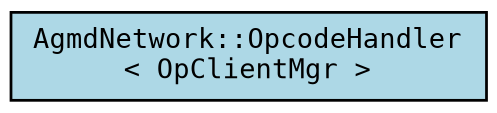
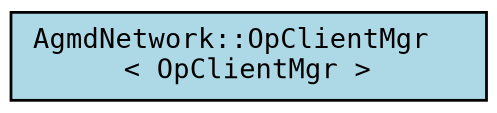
node "AgmdNetwork::OpcodeHandler < OpClientMgr >": label "AgmdNetwork::OpcodeHandler < OpClientMgr >" -> "AgmdNetwork::OpClientMgr < OpClientMgr >"
